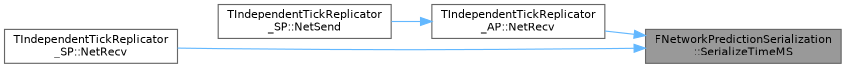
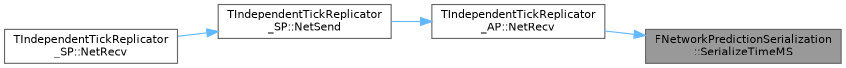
edge "TIndependentTickReplicator _SP::NetRecv" -> "FNetworkPredictionSerialization ::SerializeTimeMS": now "TIndependentTickReplicator _SP::NetRecv" -> "TIndependentTickReplicator _SP::NetSend"
